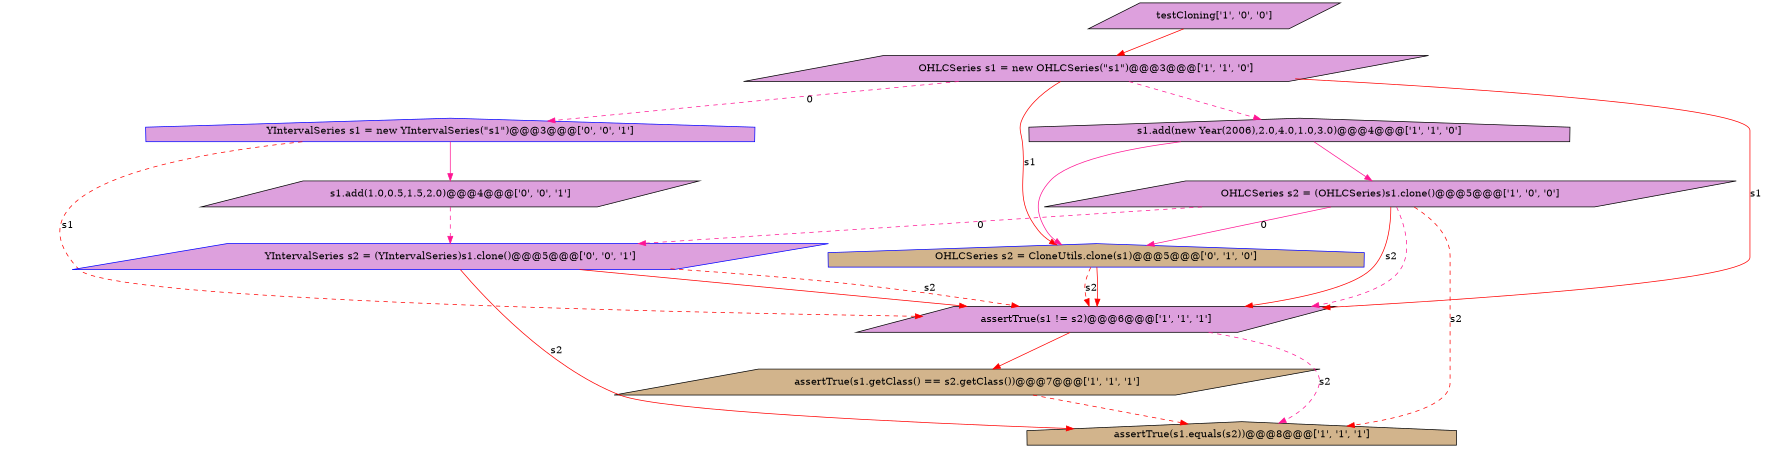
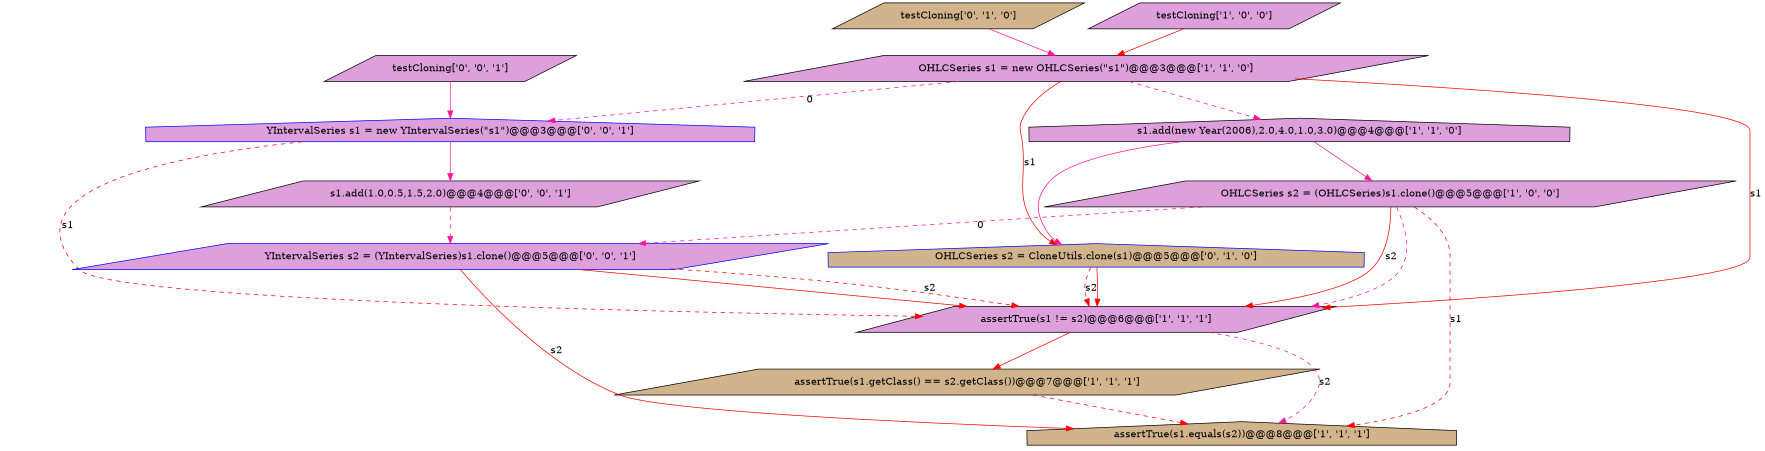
node "testCloning['0', '1', '0']": added
node "testCloning['0', '0', '1']": added
edge "OHLCSeries s2 = (OHLCSeries)s1.clone()@@@5@@@['1', '0', '0']" -> "OHLCSeries s2 = CloneUtils.clone(s1)@@@5@@@['0', '1', '0']": removed, label "0"
edge "OHLCSeries s2 = (OHLCSeries)s1.clone()@@@5@@@['1', '0', '0']" -> "assertTrue(s1.equals(s2))@@@8@@@['1', '1', '1']": label "s2" -> "s1"
